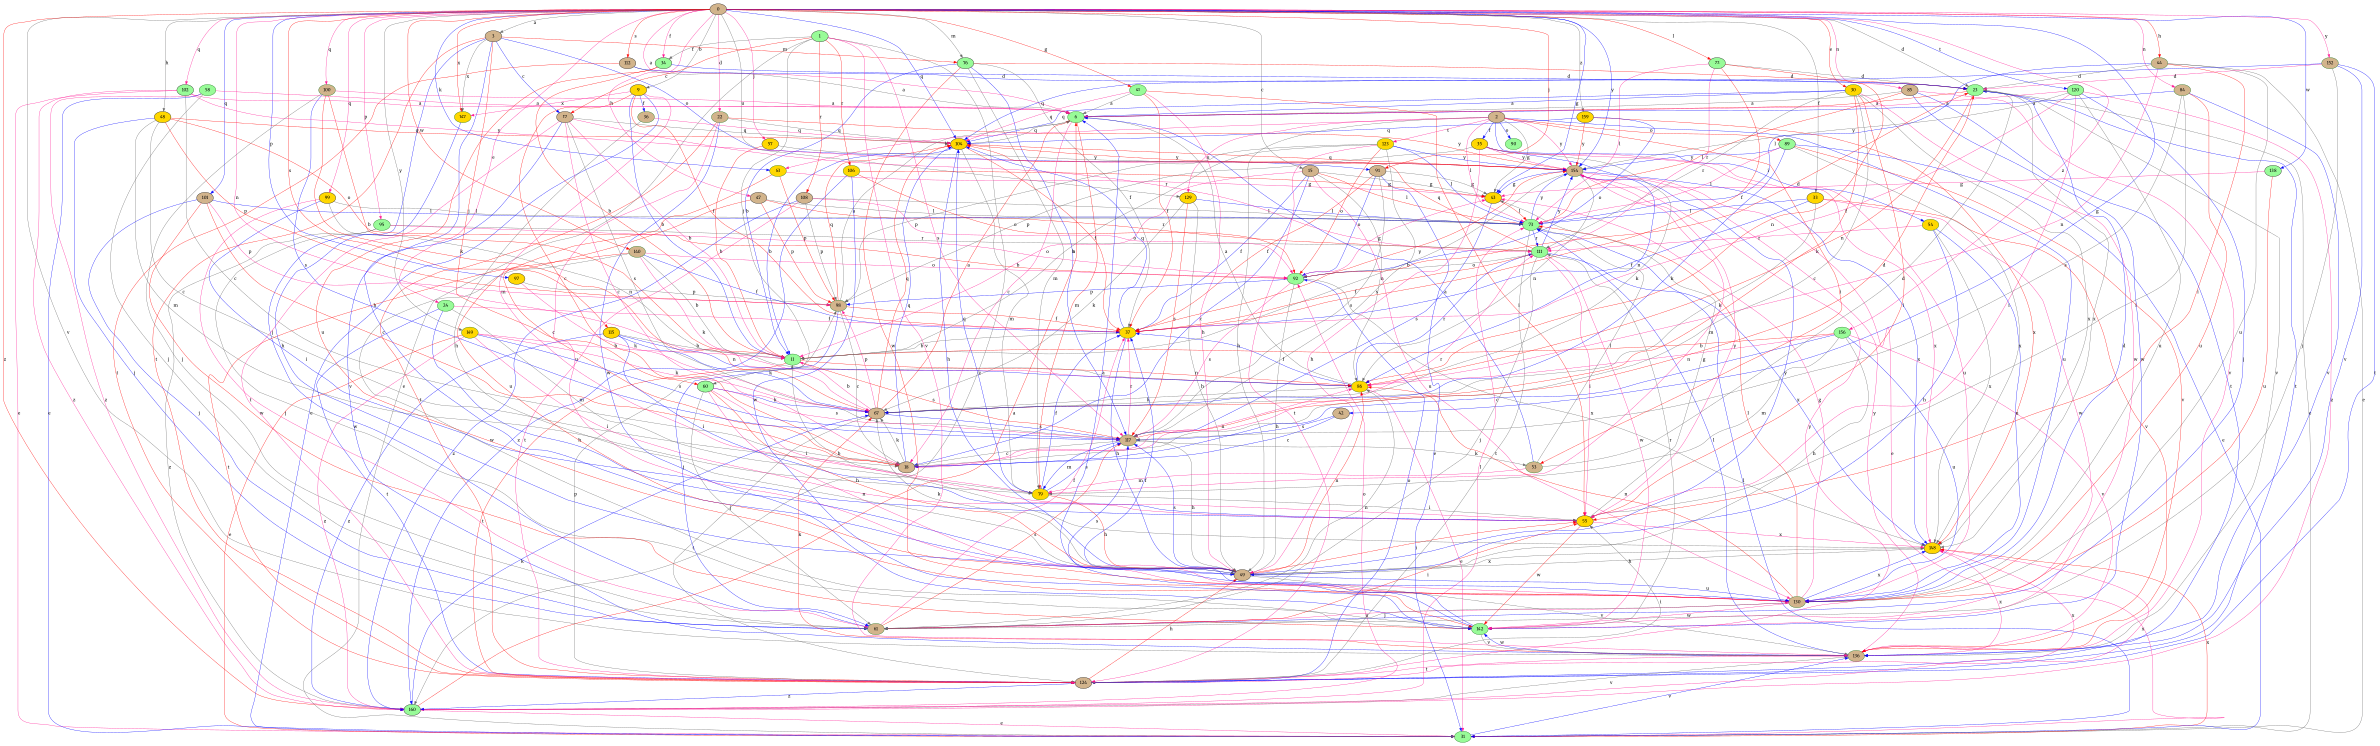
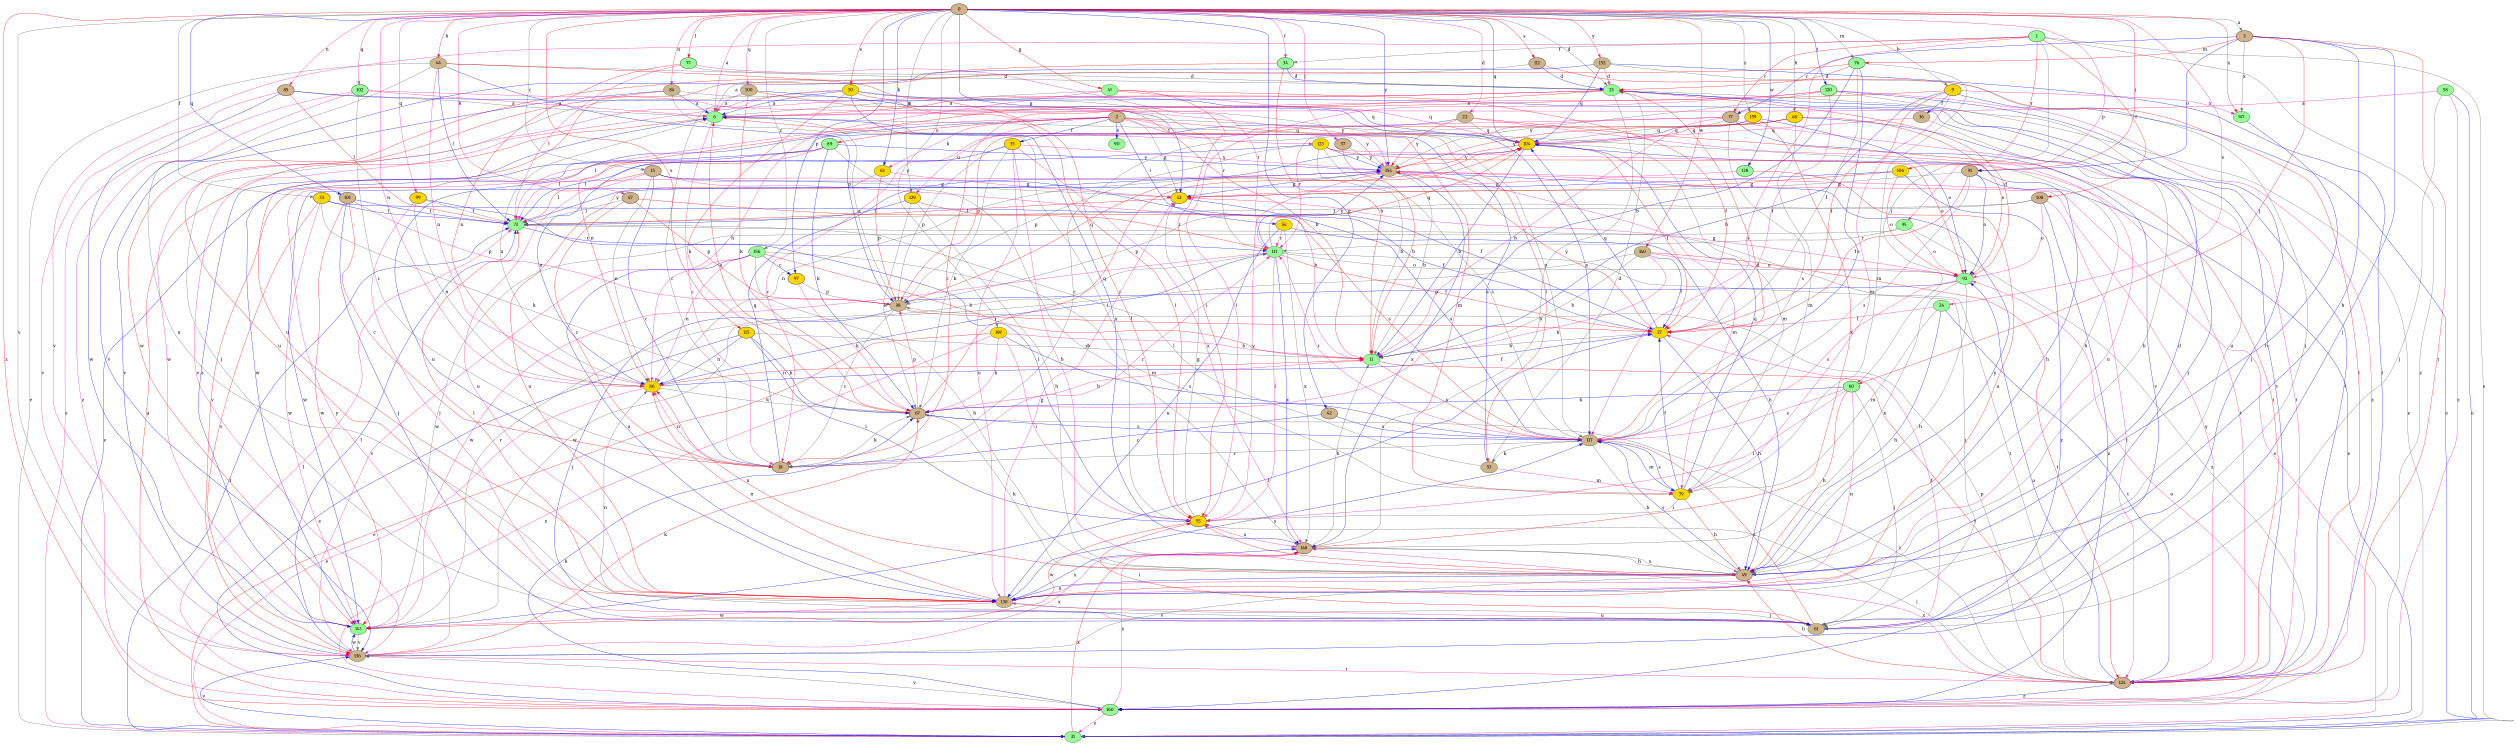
edge "0" -> "156": color deeppink -> gray40
node "147": fillcolor gold -> palegreen
edge "44" -> "98": added, label "p"
node "57": fillcolor gold -> tan
edge "154" -> "104": removed, label "q"
edge "72" -> "37": removed, label "f"
edge "30" -> "148": color gray40 -> blue
edge "41" -> "49": now "41" -> "86"
edge "117" -> "37": now "117" -> "111"
edge "156" -> "18": now "156" -> "97"
edge "23" -> "136": color gray40 -> deeppink
node "148": fillcolor gold -> tan
